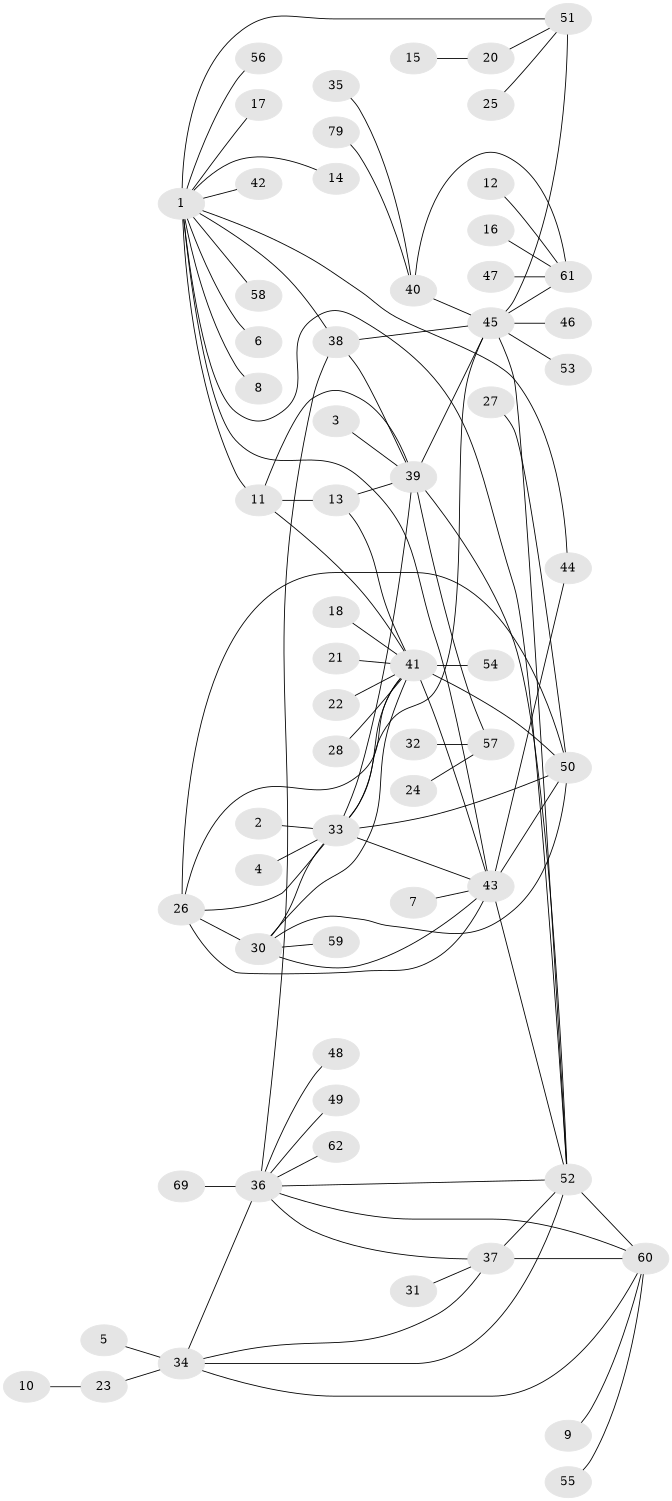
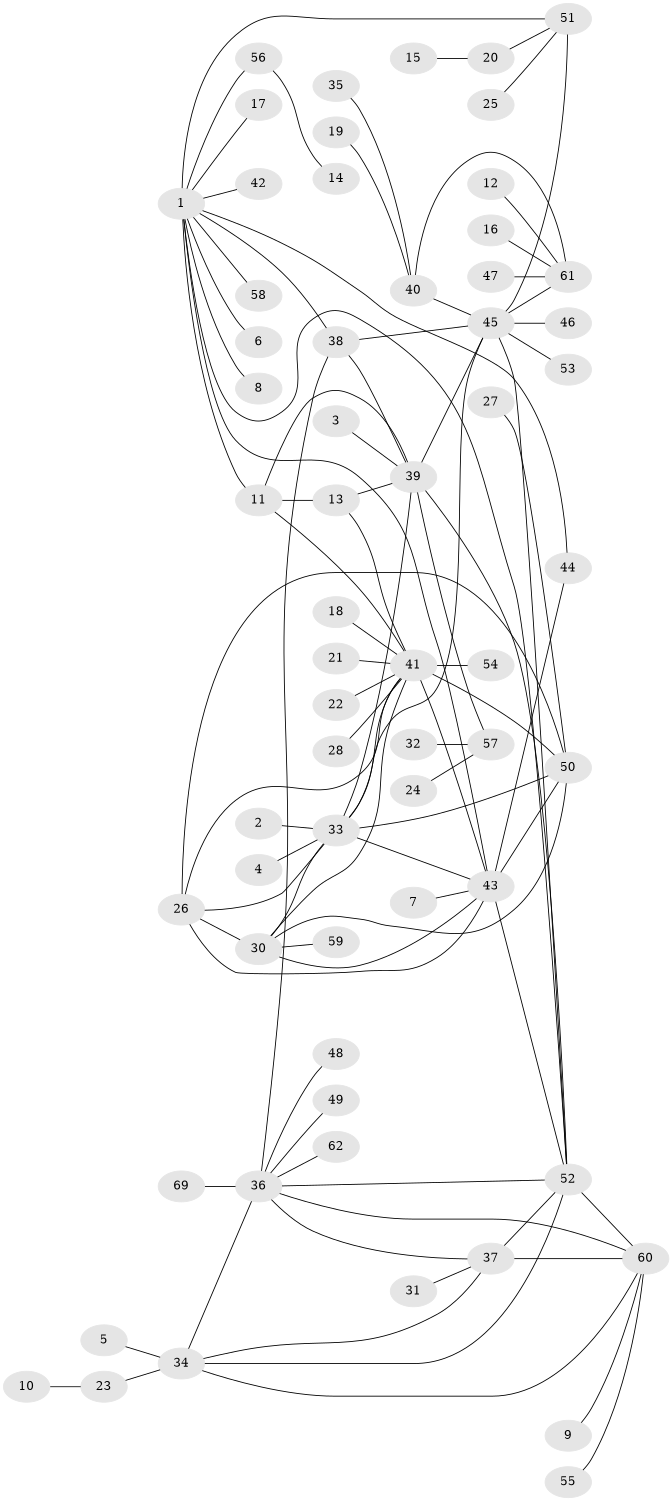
node "79": label "79" -> "19"
edge "14" -- "1": now "14" -- "56"
